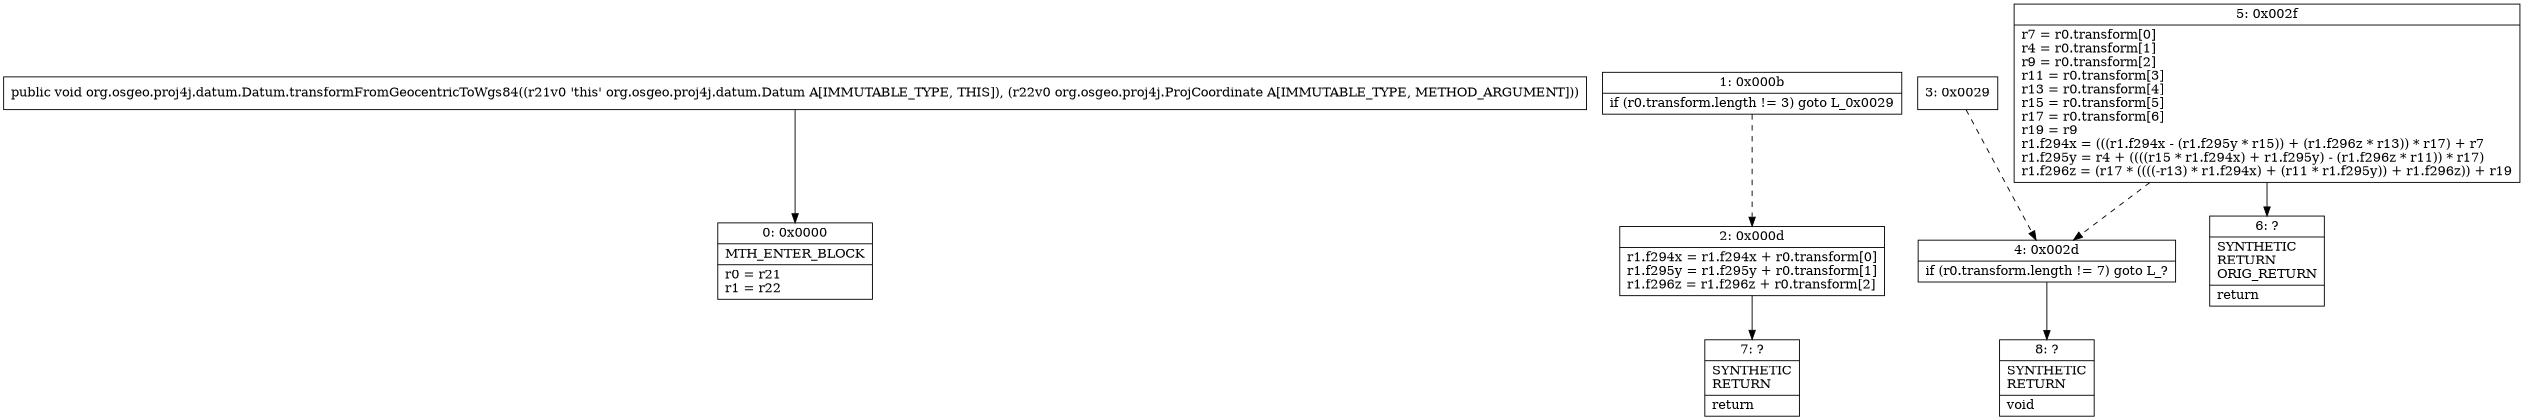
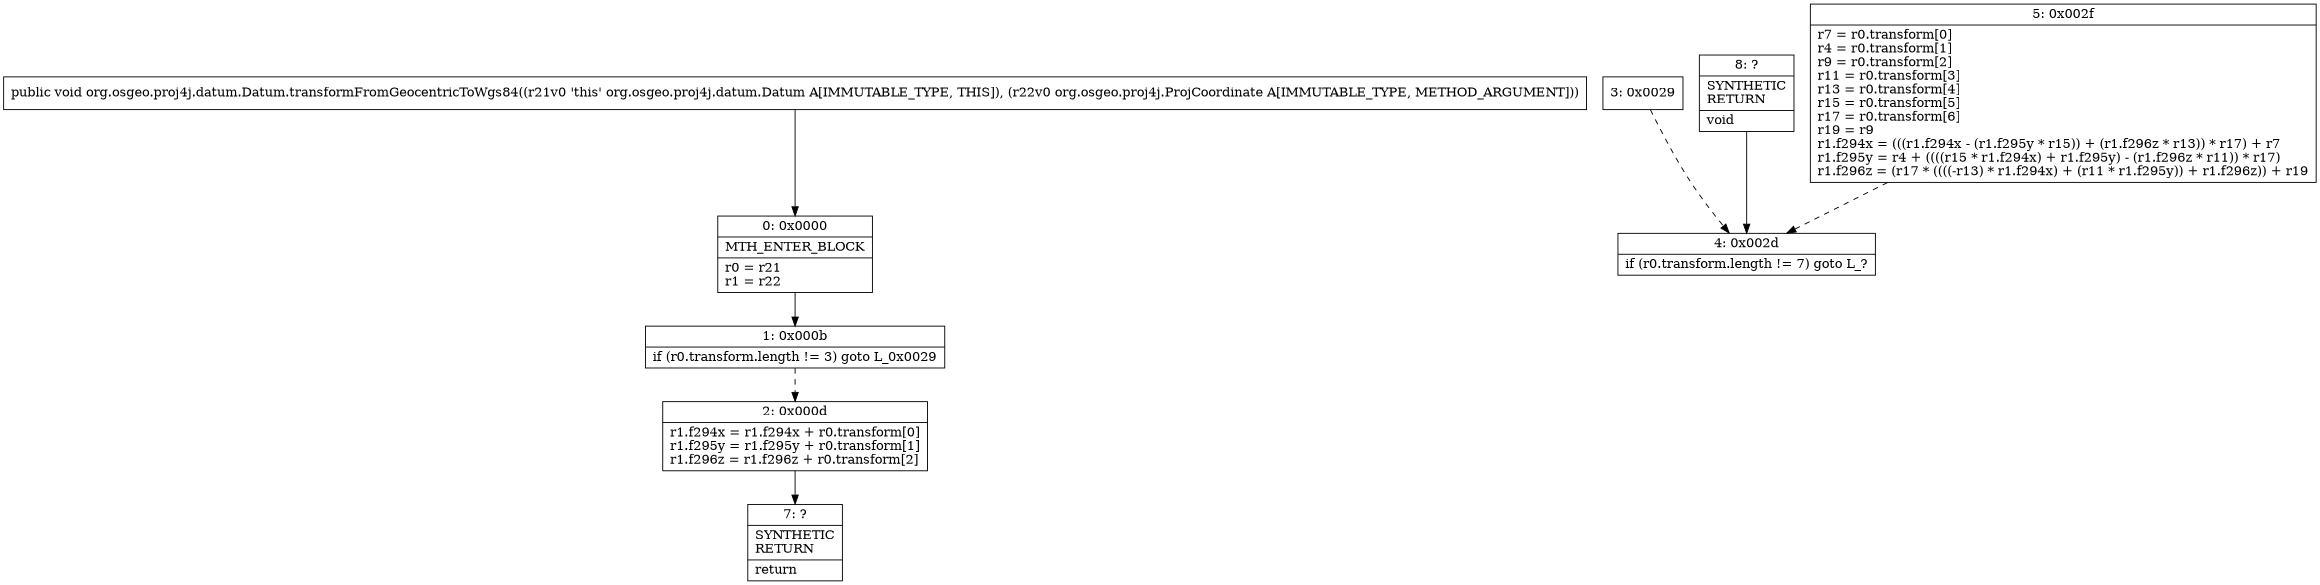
node "6: ?": removed
edge "0: 0x0000" -> "1: 0x000b": added
edge "4: 0x002d" -> "8: ?": reversed
